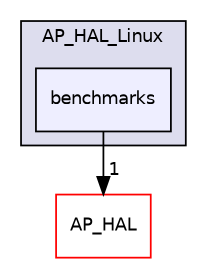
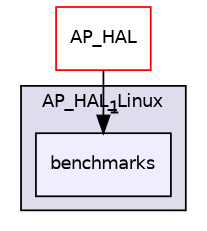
edge "benchmarks" -> "AP_HAL": reversed
